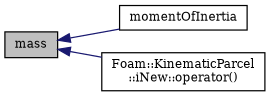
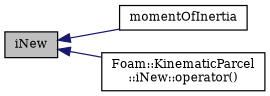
node "mass": label "mass" -> "iNew"
